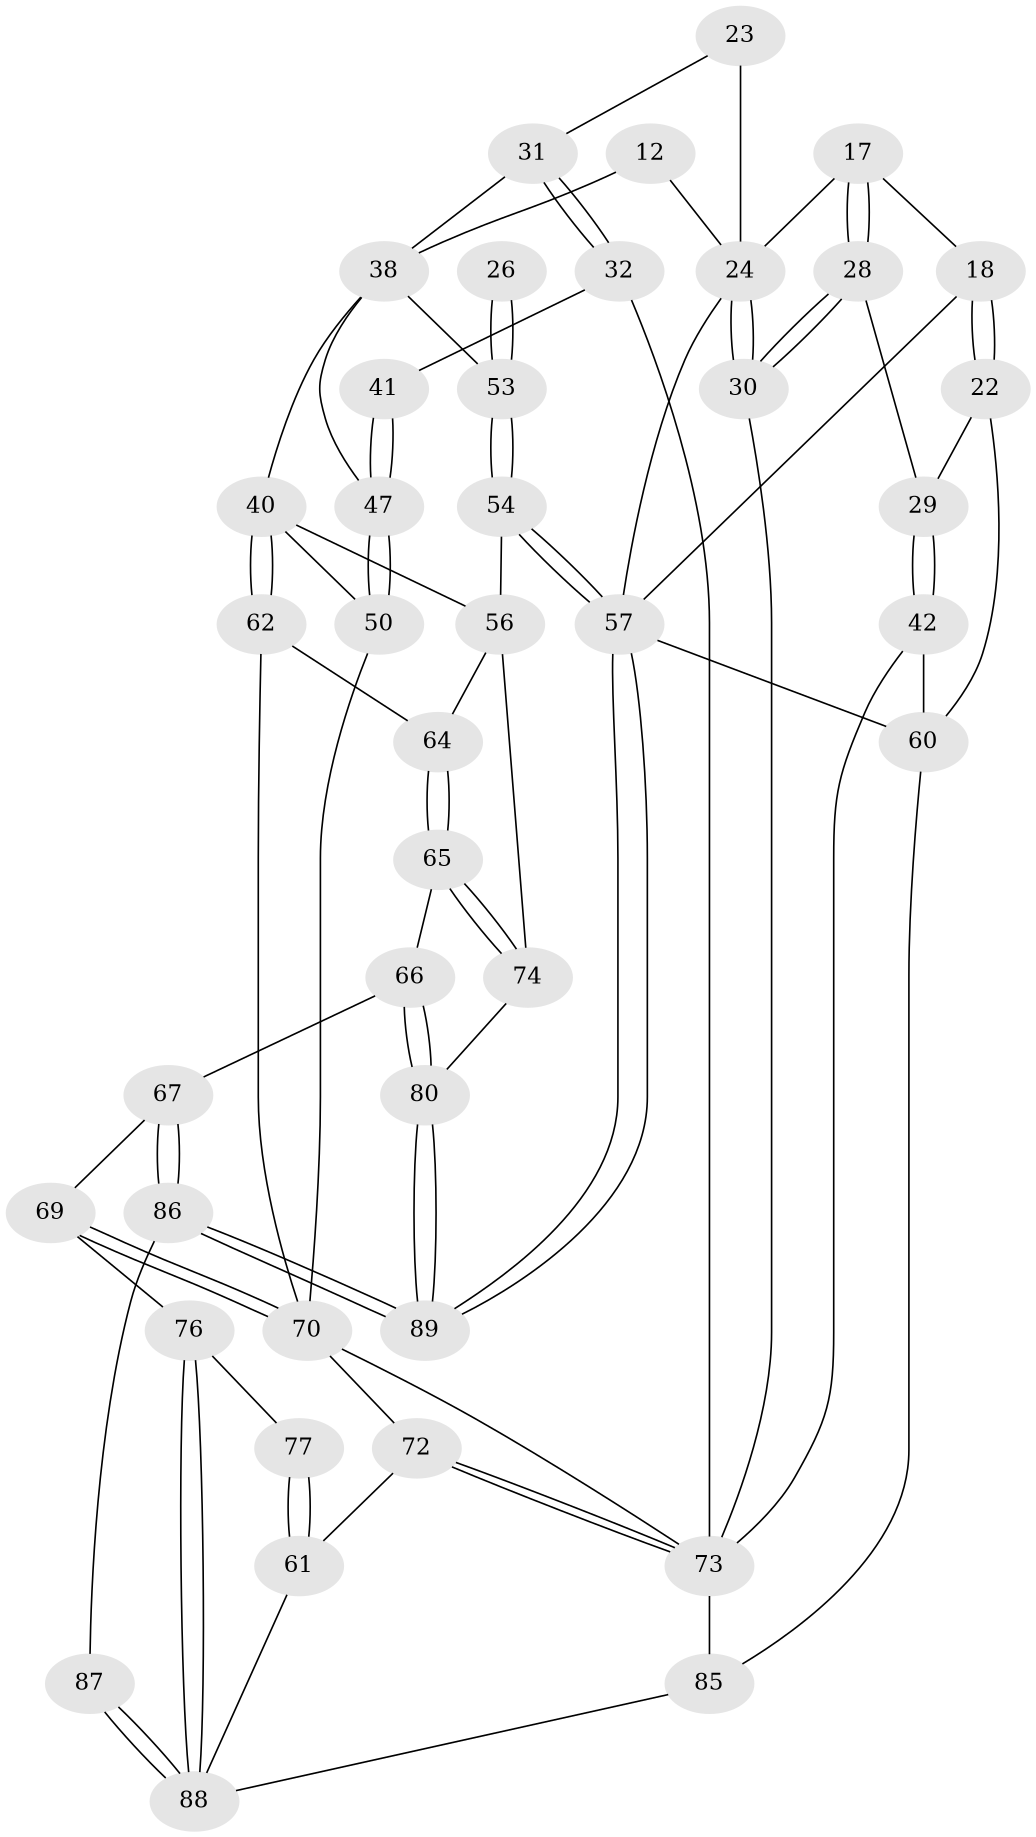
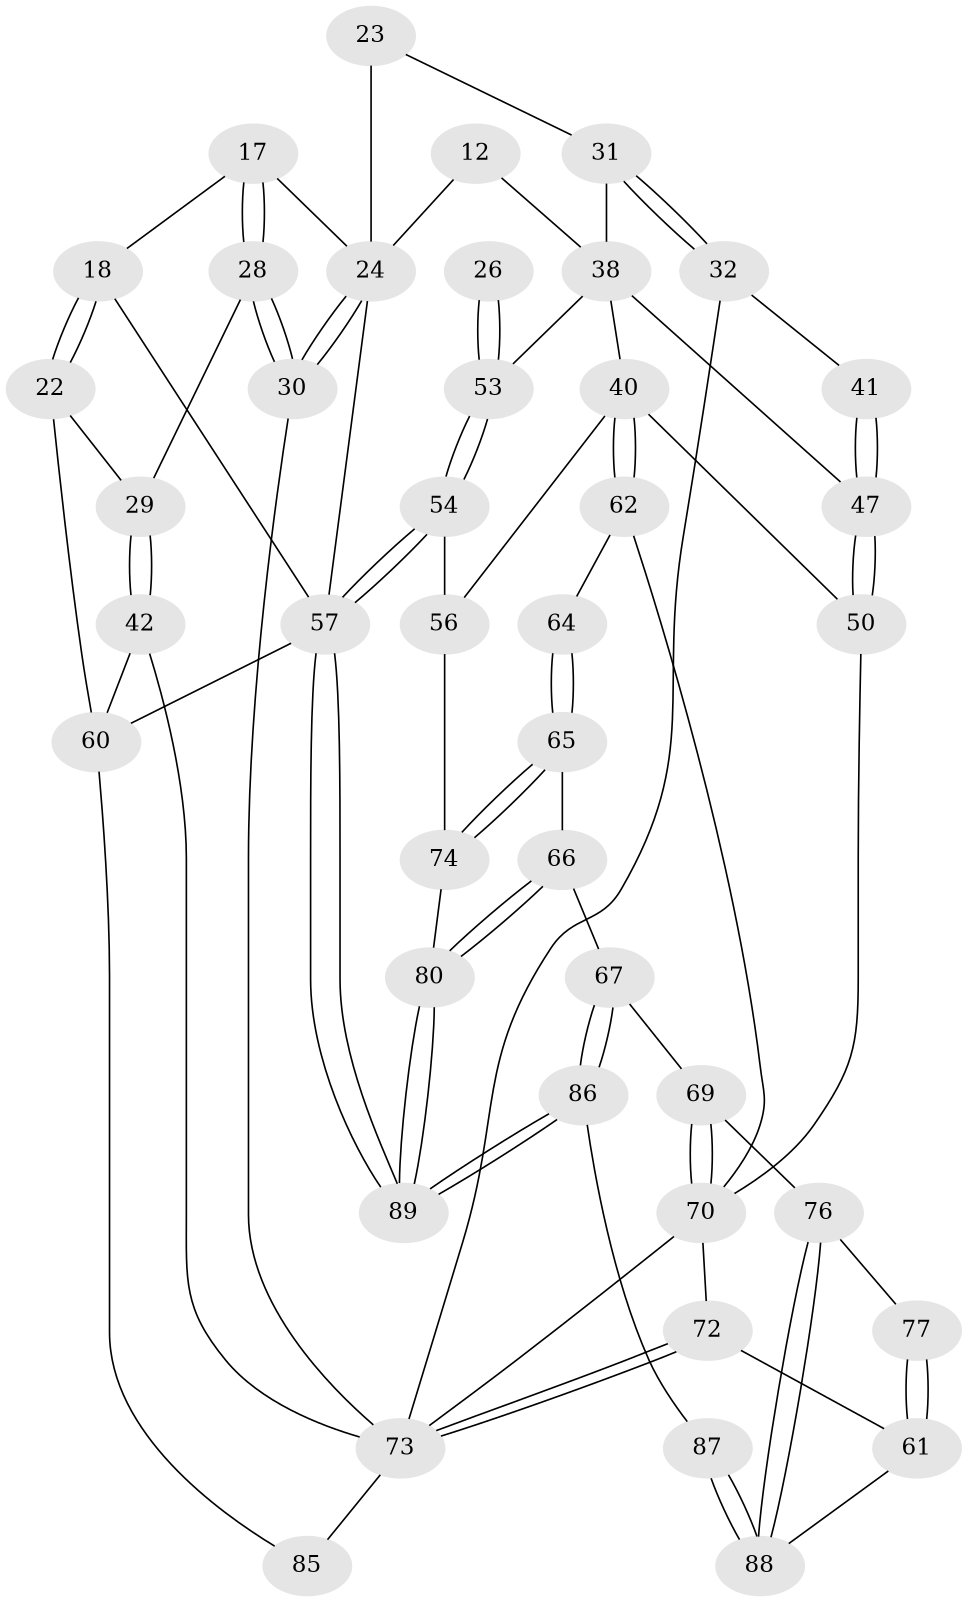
edge "56" -- "64": removed
edge "85" -- "88": removed
